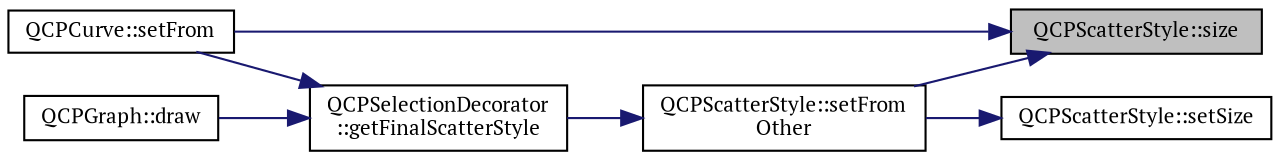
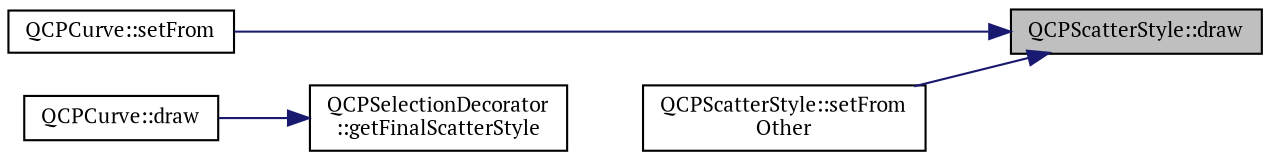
node "QCPScatterStyle::size": label "QCPScatterStyle::size" -> "QCPScatterStyle::draw"
edge "QCPCurve::setFrom" -> "QCPSelectionDecorator ::getFinalScatterStyle": removed
node "QCPGraph::draw": label "QCPGraph::draw" -> "QCPCurve::draw"
edge "QCPSelectionDecorator ::getFinalScatterStyle" -> "QCPScatterStyle::setFrom Other": removed
node "QCPScatterStyle::setSize": removed
